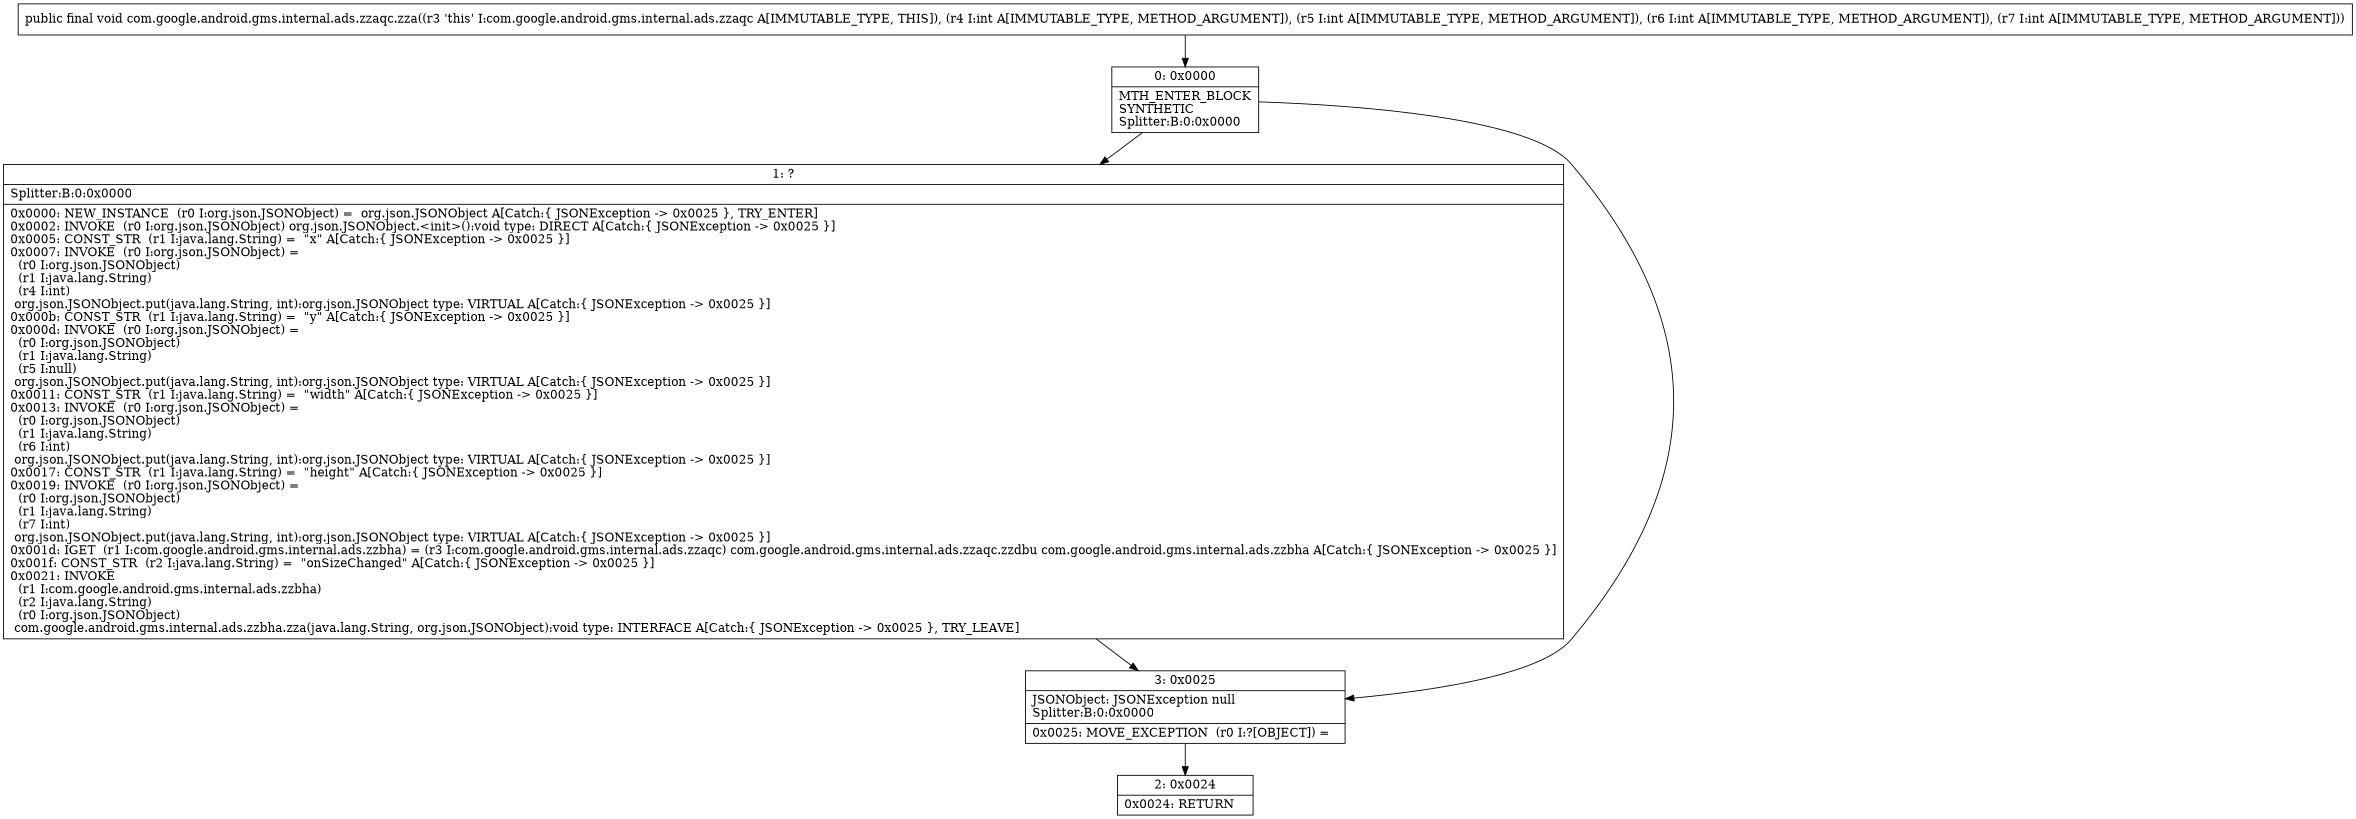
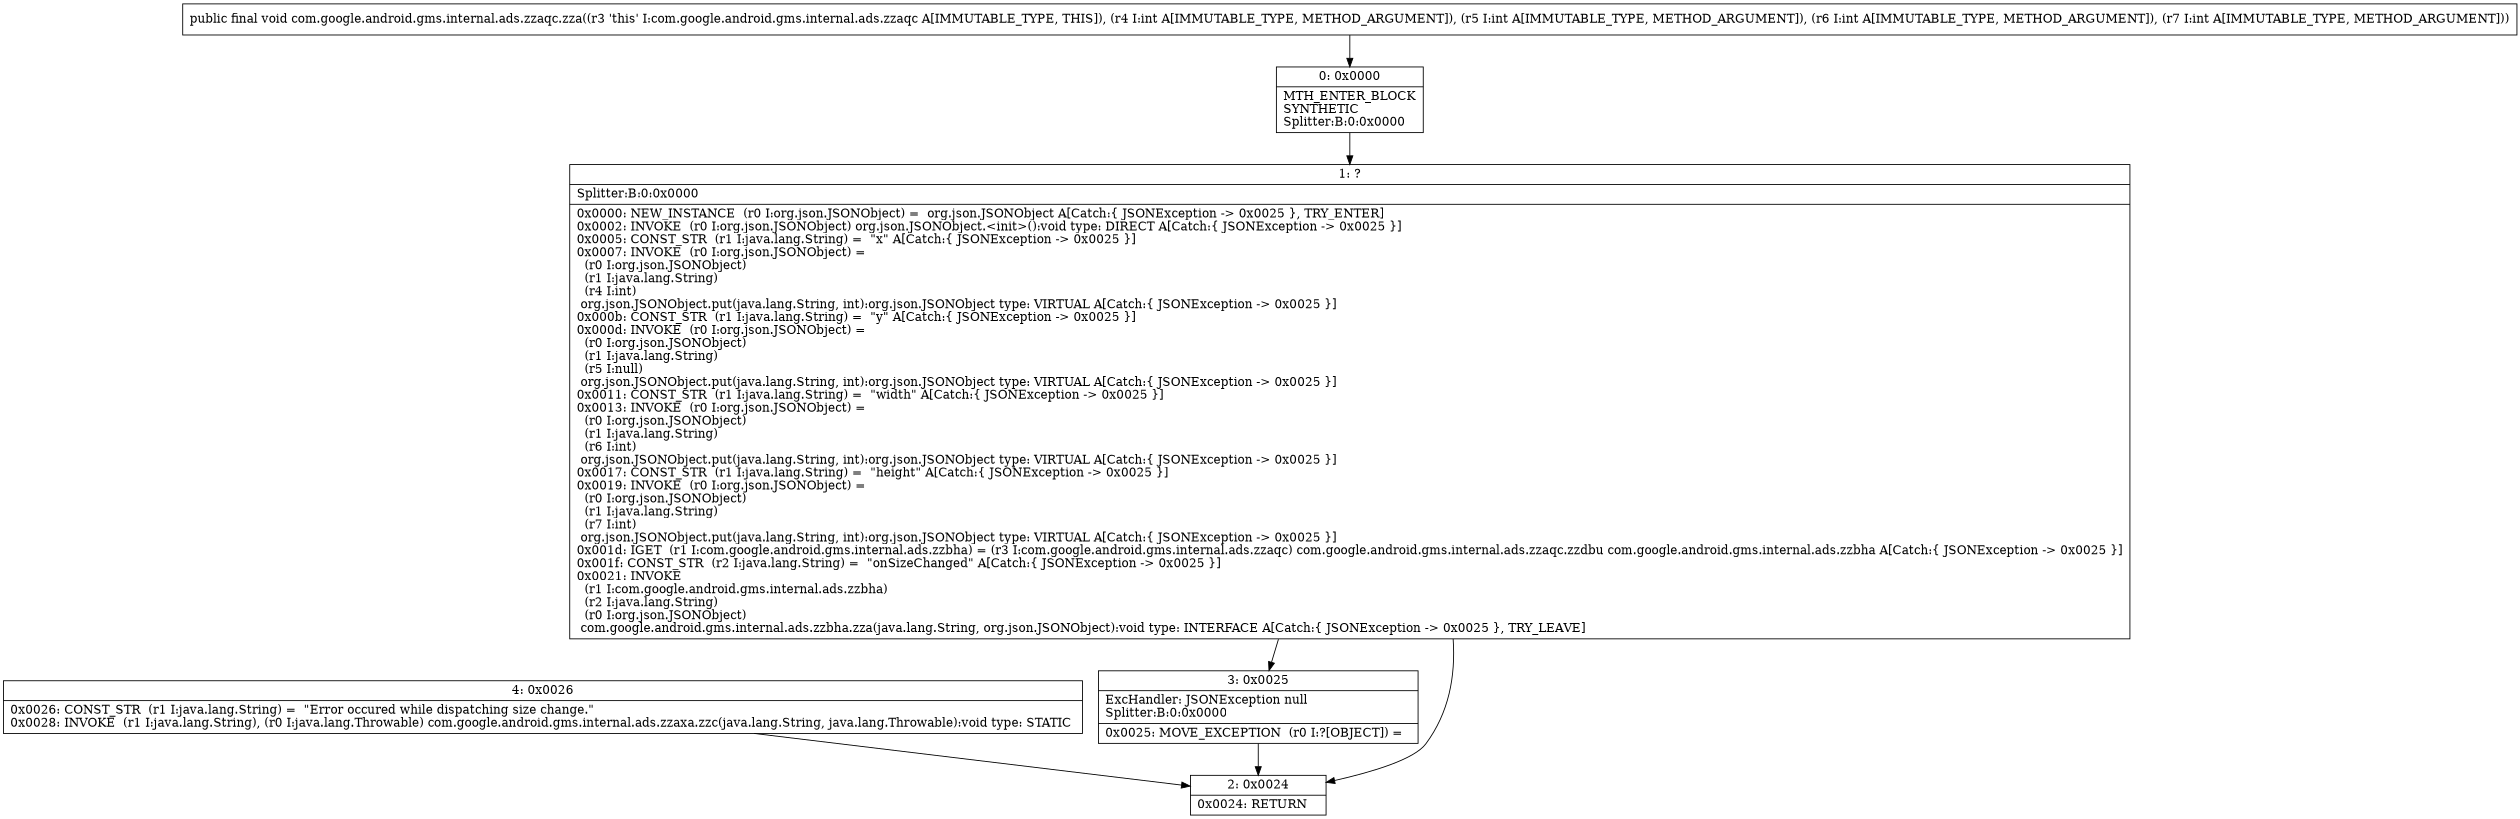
edge "0: 0x0000" -> "3: 0x0025": removed
node "3: 0x0025": text "JSONObject: JSONException null" -> "ExcHandler: JSONException null"
node "4: 0x0026": added
edge "1: ?" -> "2: 0x0024": added
